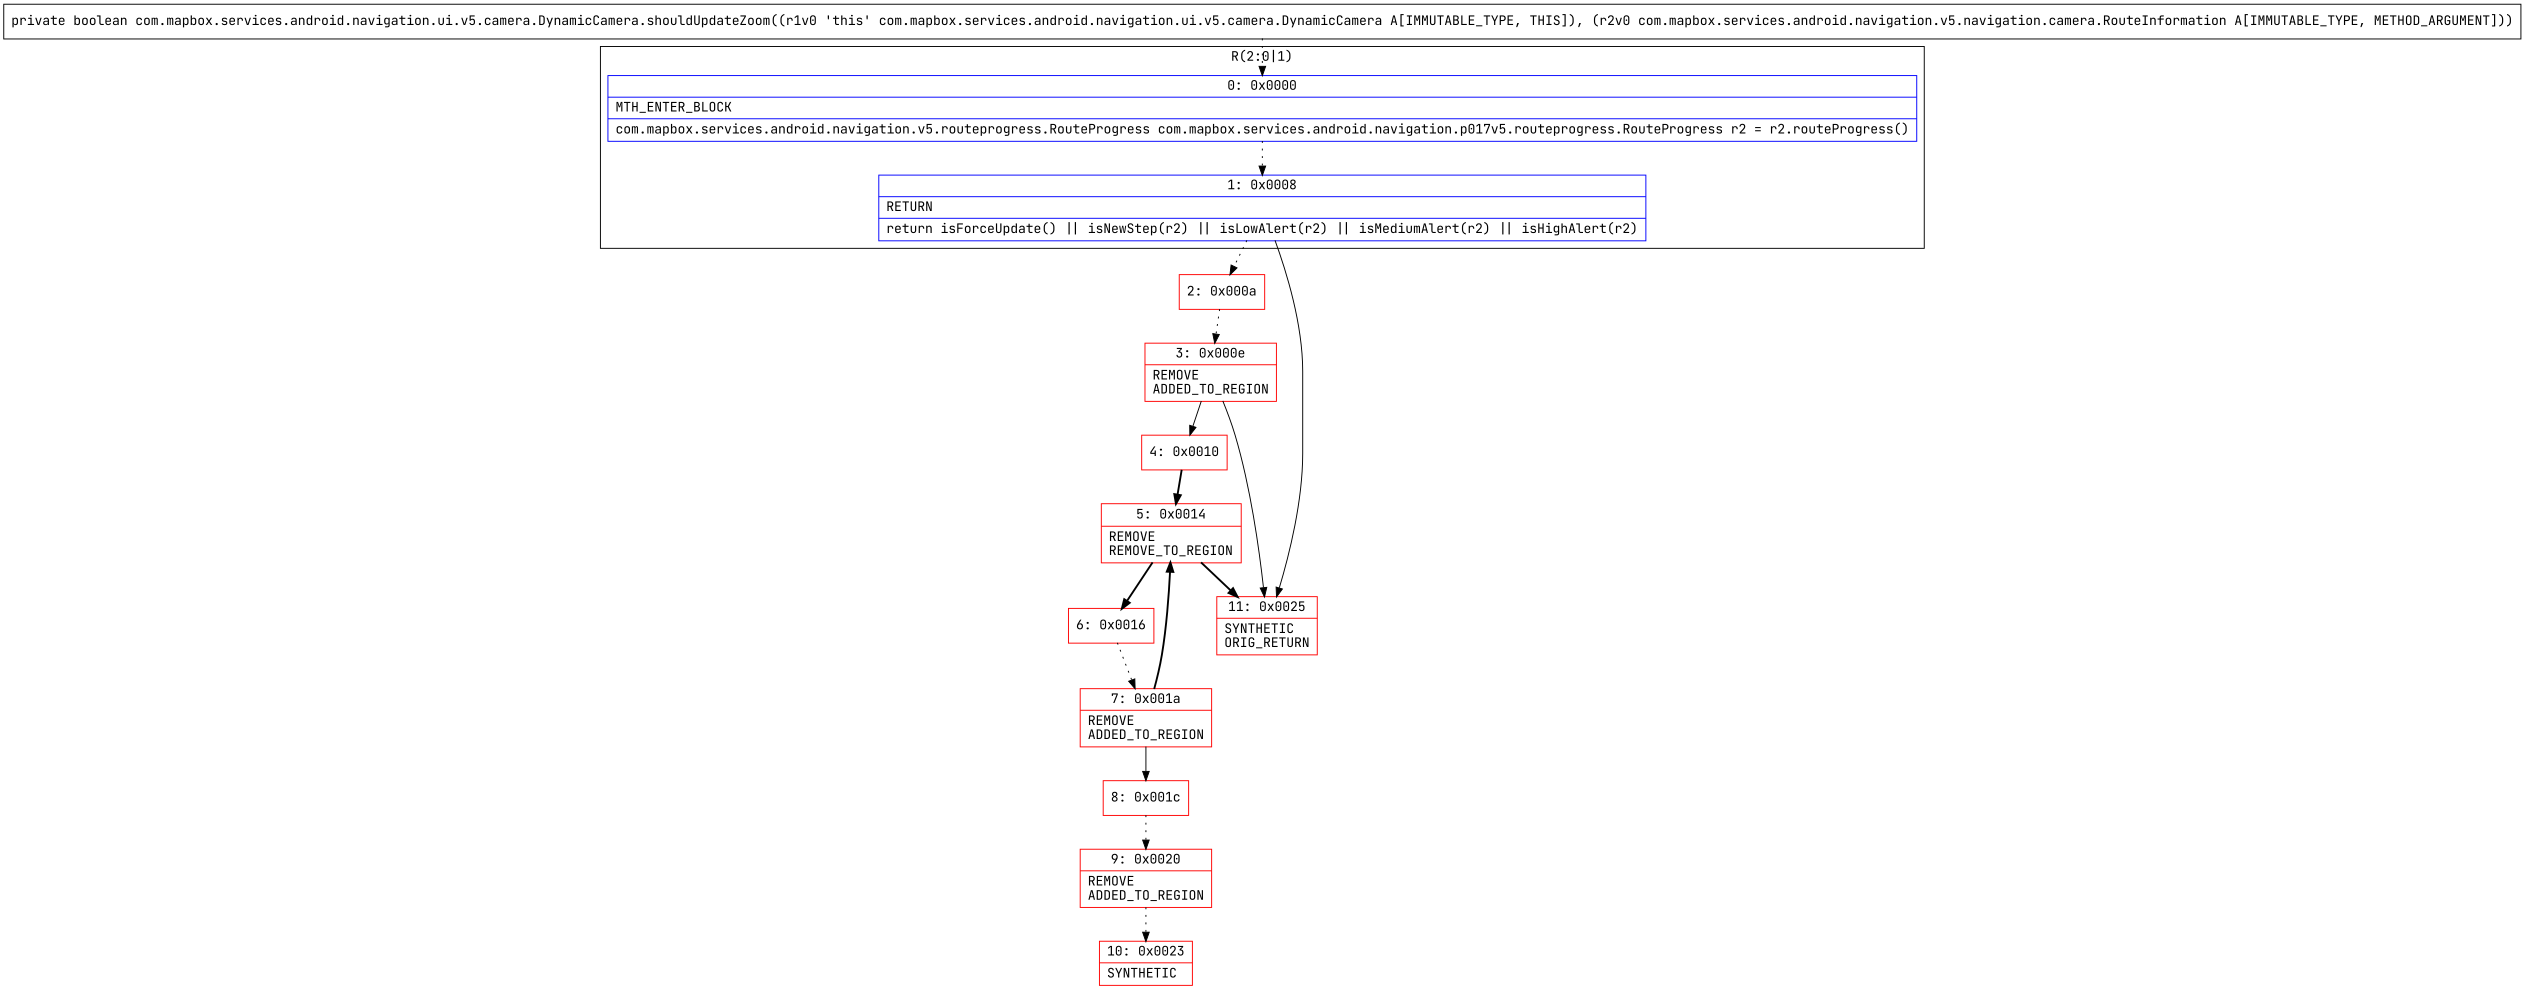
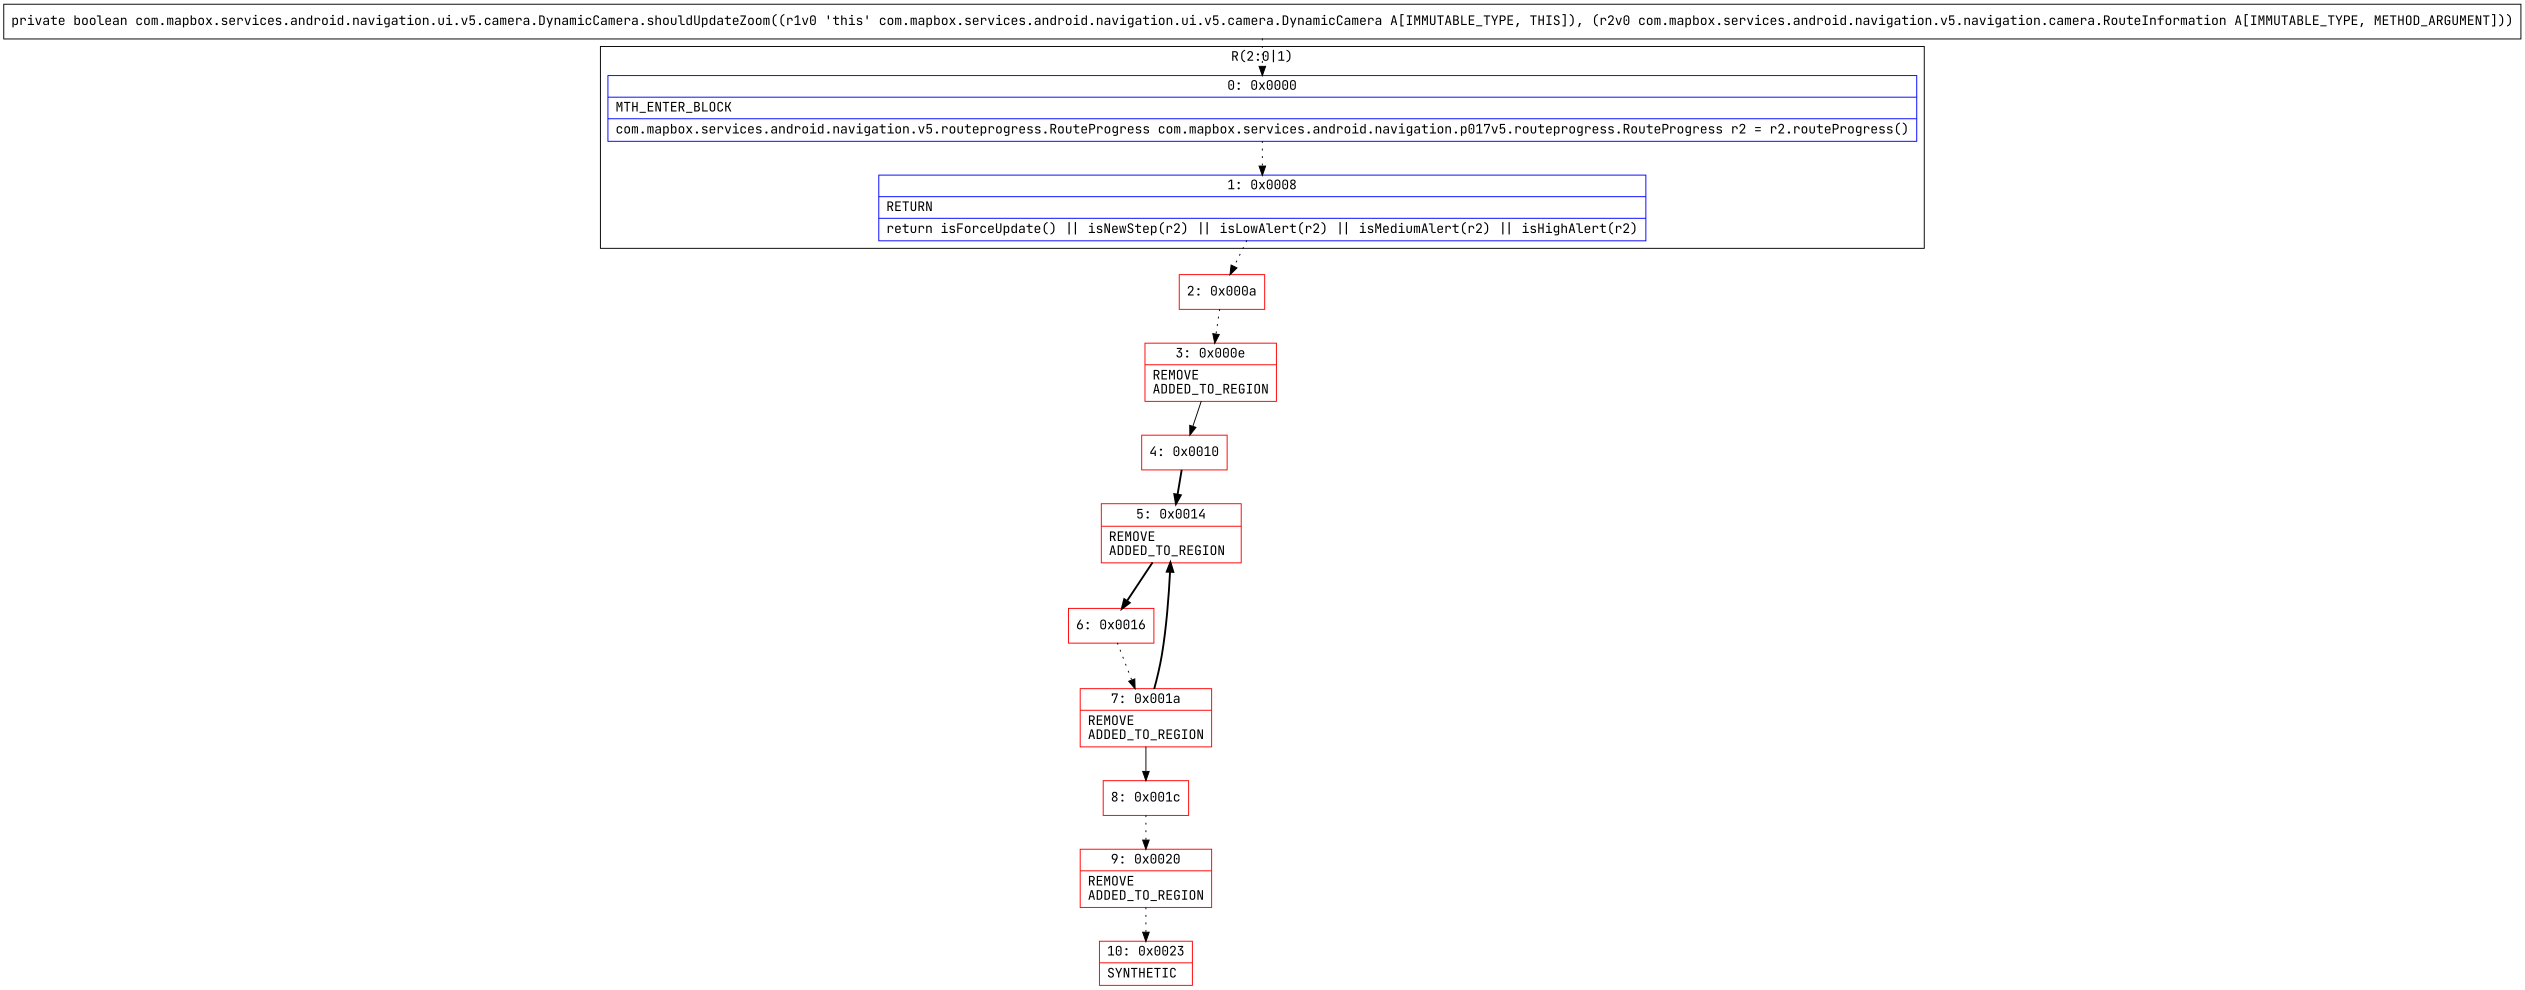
node "5: 0x0014": text "REMOVE_TO_REGION" -> "ADDED_TO_REGION"
node "11: 0x0025": removed
